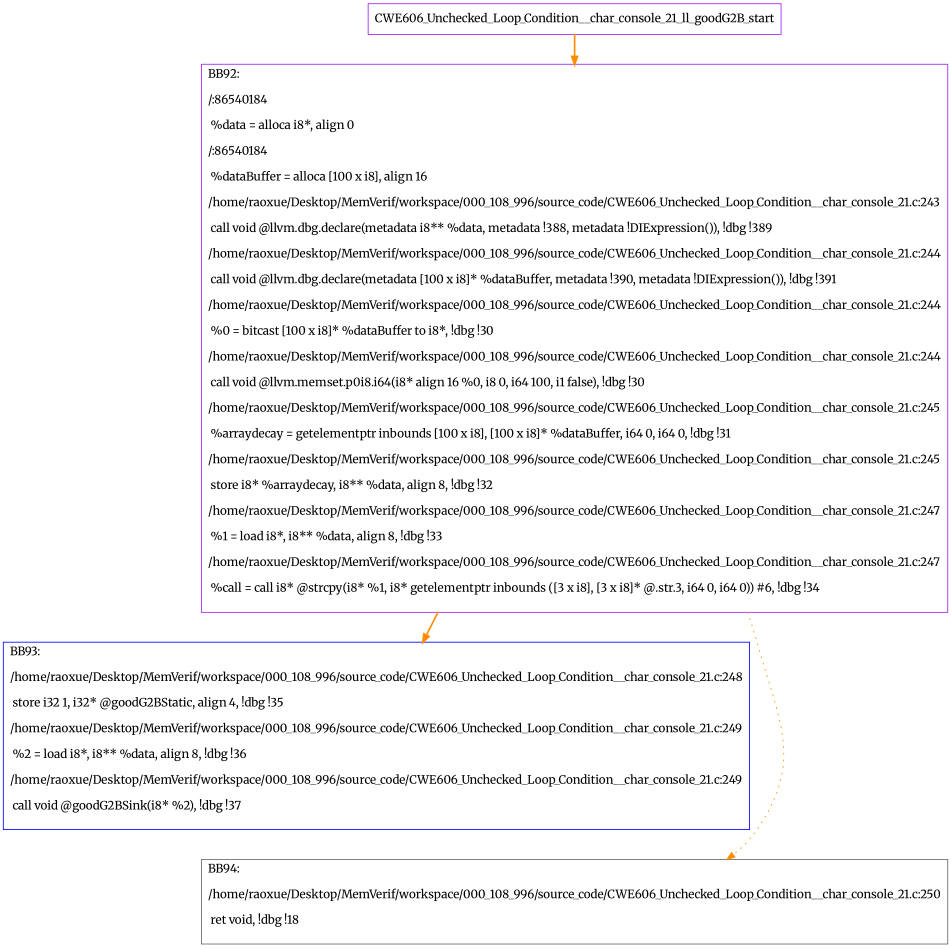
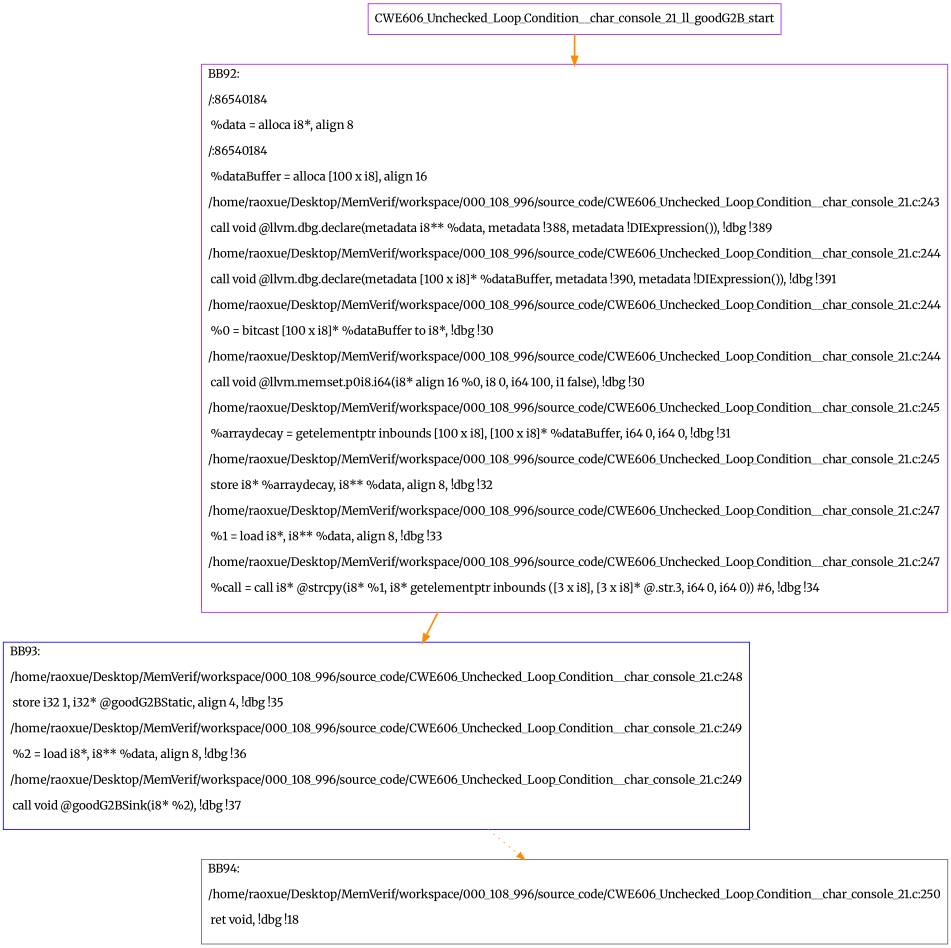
node "BB92:": text "%data = alloca i8*, align 0" -> "%data = alloca i8*, align 8"
edge "BB92:" -> "BB94:": now "BB93:" -> "BB94:"
